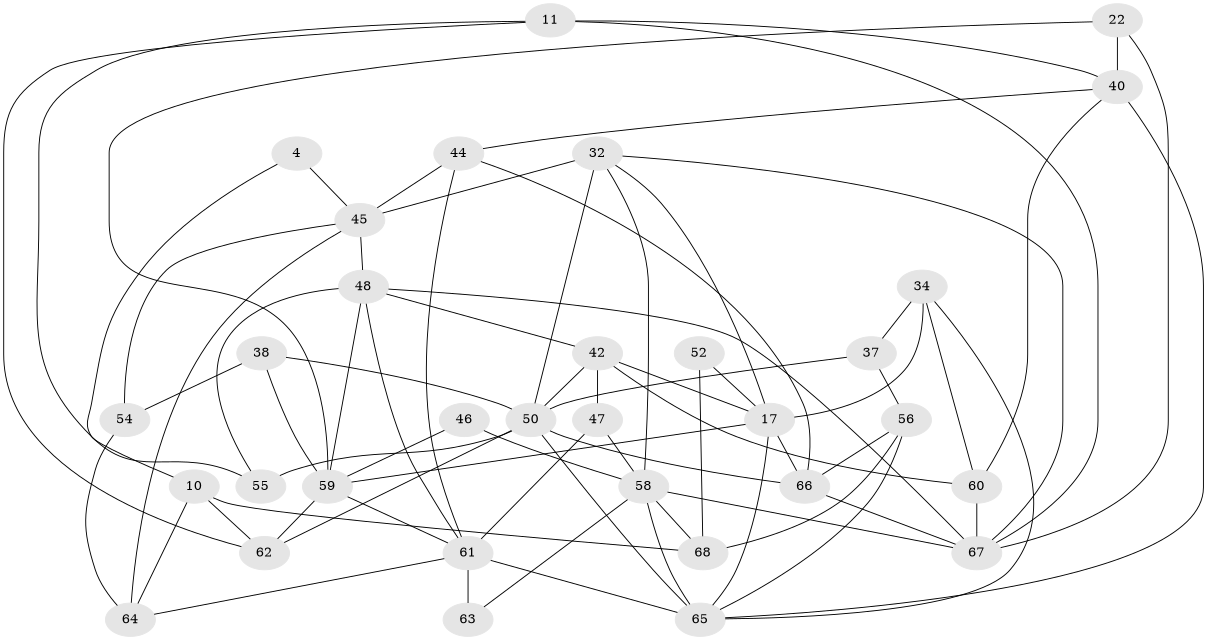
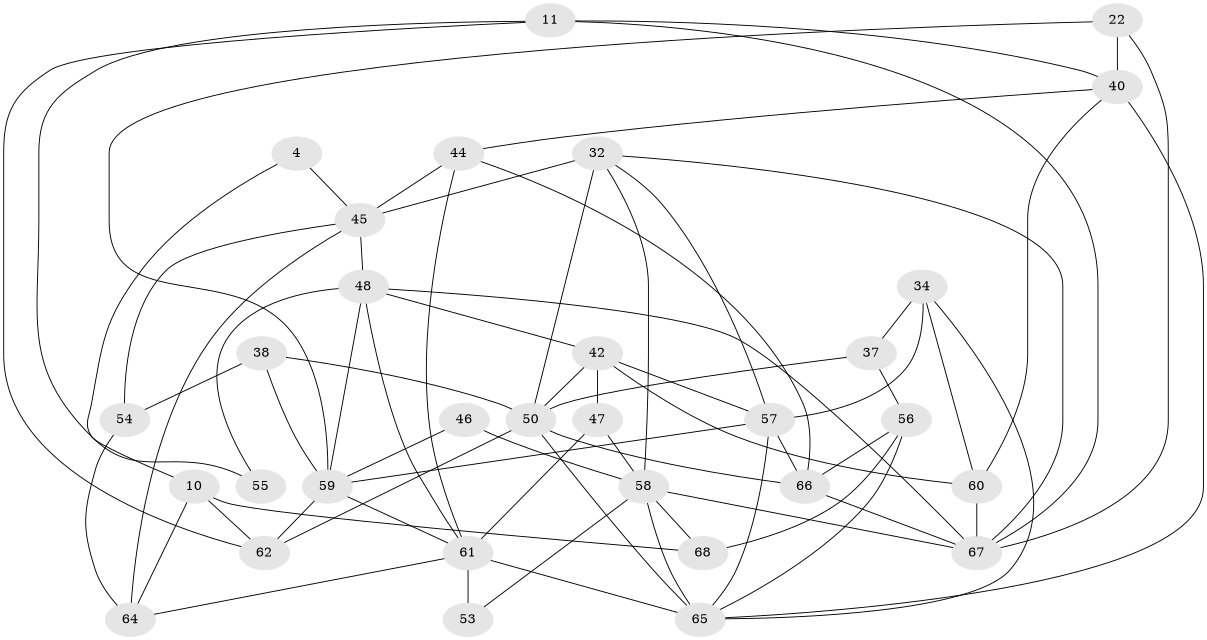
node "52": removed
node "17": label "17" -> "57"
edge "50" -- "55": removed
node "63": label "63" -> "53"
